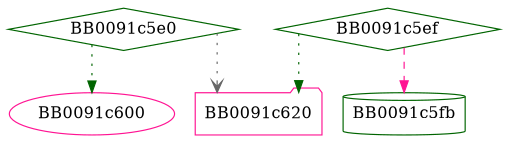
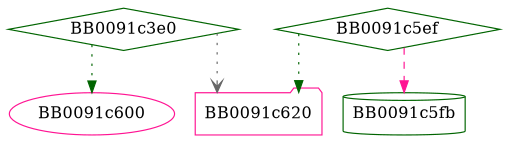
node "BB0091c5e0": label "BB0091c5e0" -> "BB0091c3e0"
